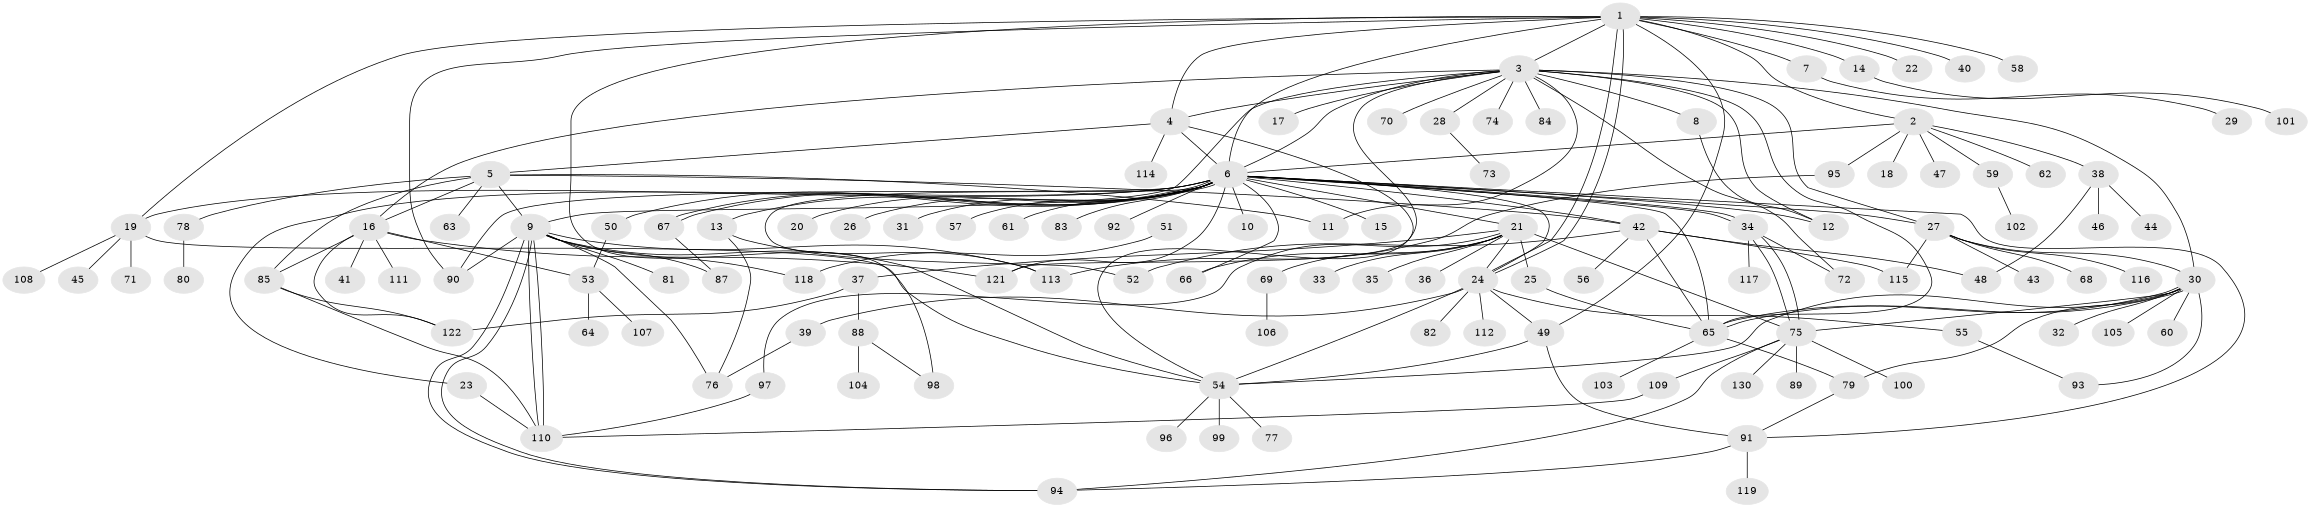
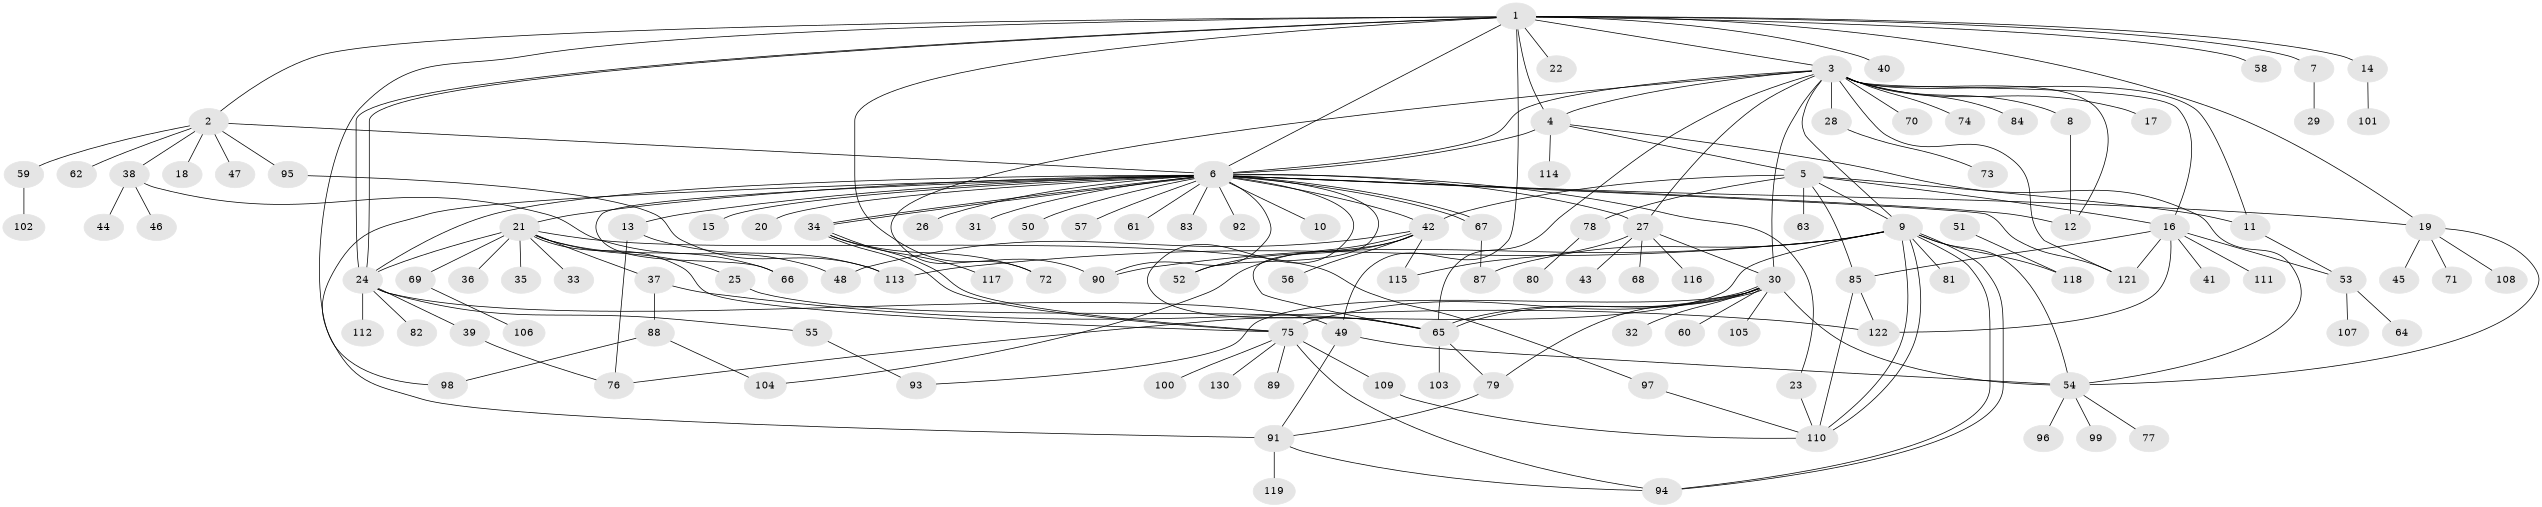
edge "50" -- "53": now "11" -- "53"
edge "24" -- "54": removed
edge "42" -- "104": added
